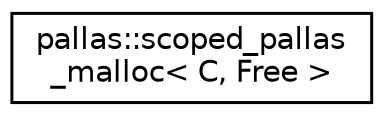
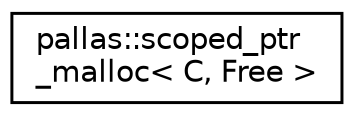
node "pallas::scoped_pallas _malloc< C, Free >": label "pallas::scoped_pallas _malloc< C, Free >" -> "pallas::scoped_ptr _malloc< C, Free >"
